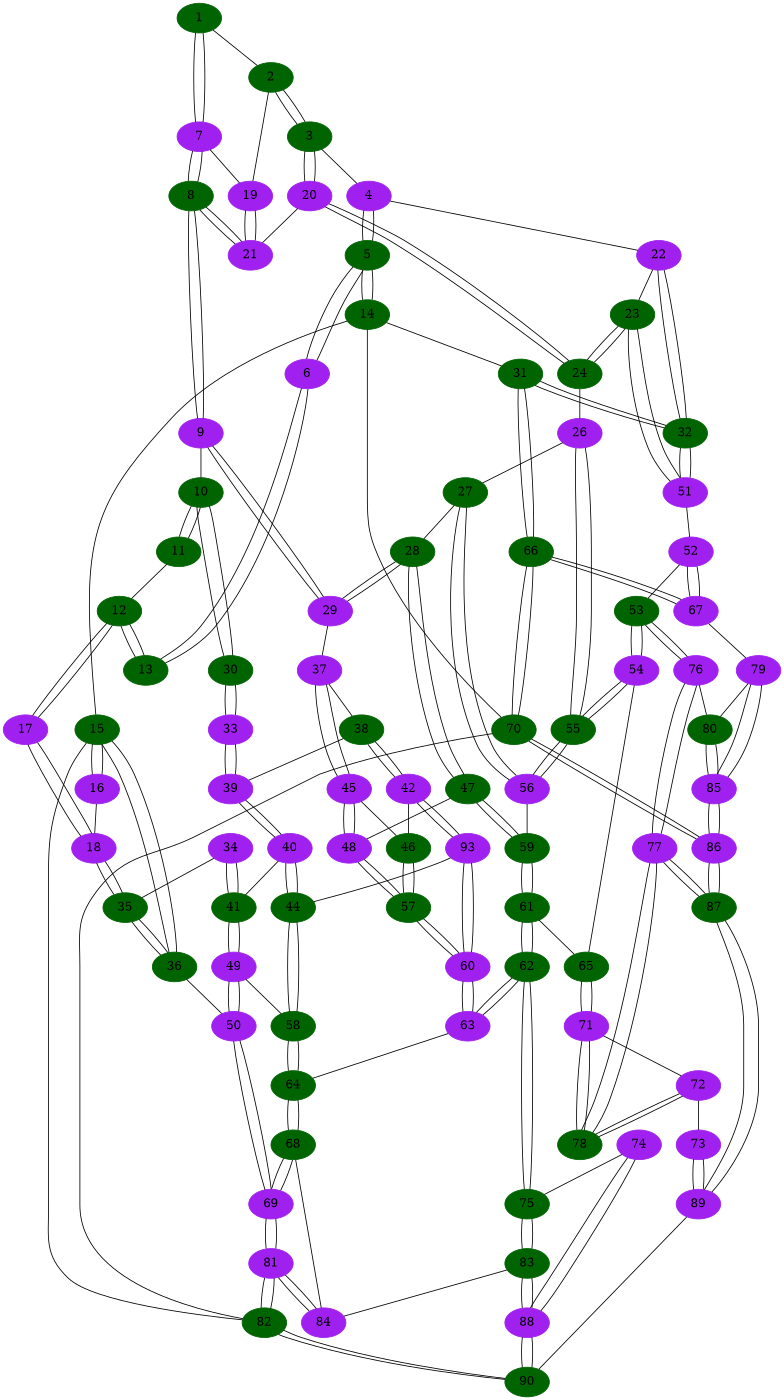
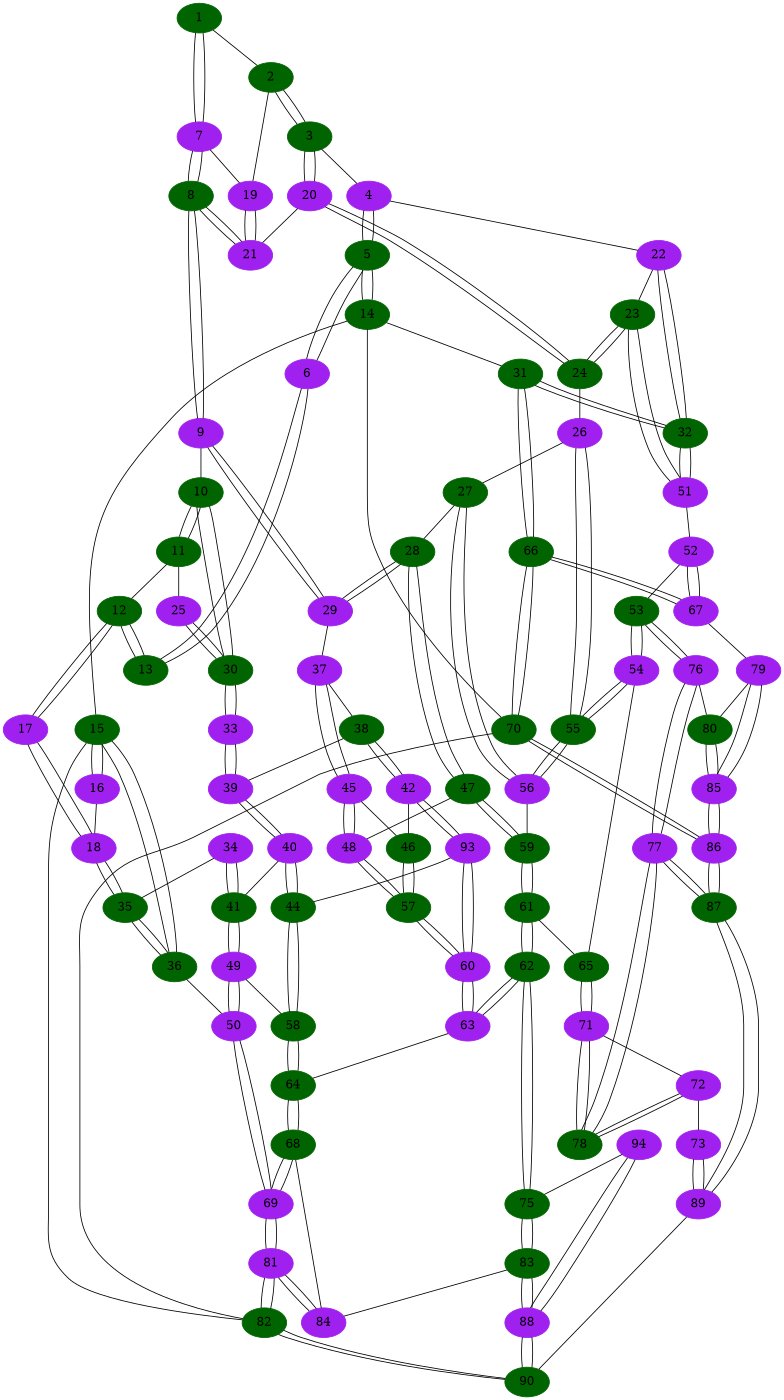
node "25": added
node "74": label "74" -> "94"
